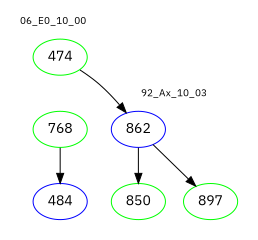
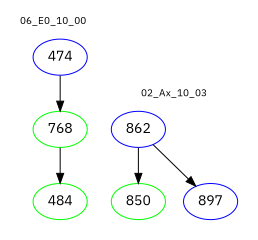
node "474": color green -> blue
edge "474" -> "862": now "474" -> "768"
cluster "92_Ax_10_03": label "92_Ax_10_03" -> "02_Ax_10_03"
node "484": color blue -> green
node "897": color green -> blue
